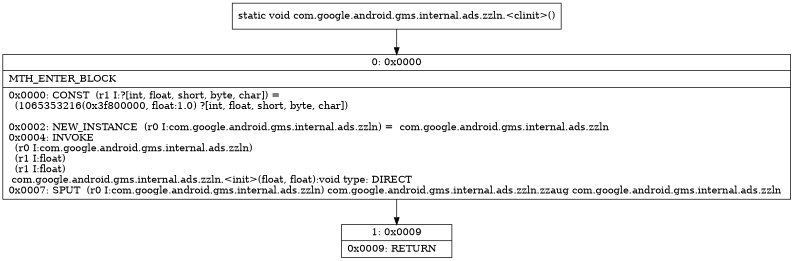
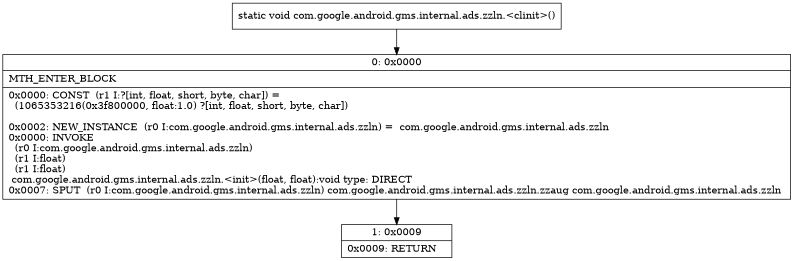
node "0: 0x0000": text "0x0004: INVOKE" -> "0x0000: INVOKE"
